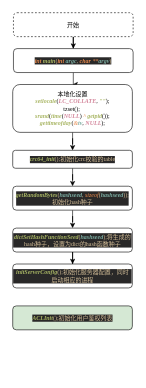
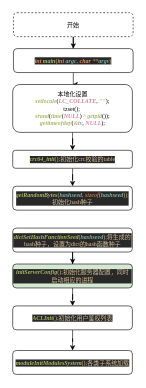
edge "getRandomBytes(hashseed, sizeof(hashseed)); 初始化hash种子" -> "dictSetHashFunctionSeed(hashseed);将生成的hash种子，设置为dict的hash函数种子": removed
node "initServerConfig();初始化服务器配置，同时启动相应的进程": fillcolor #ffffff -> #d5e8d4
edge "initServerConfig();初始化服务器配置，同时启动相应的进程" -> "ACLInit();初始化用户鉴权列表": added
node "ACLInit();初始化用户鉴权列表": fillcolor #d5e8d4 -> #ffffff
edge "ACLInit();初始化用户鉴权列表" -> "moduleInitModulesSystem();各类子系统加载": added
node "moduleInitModulesSystem();各类子系统加载": added
